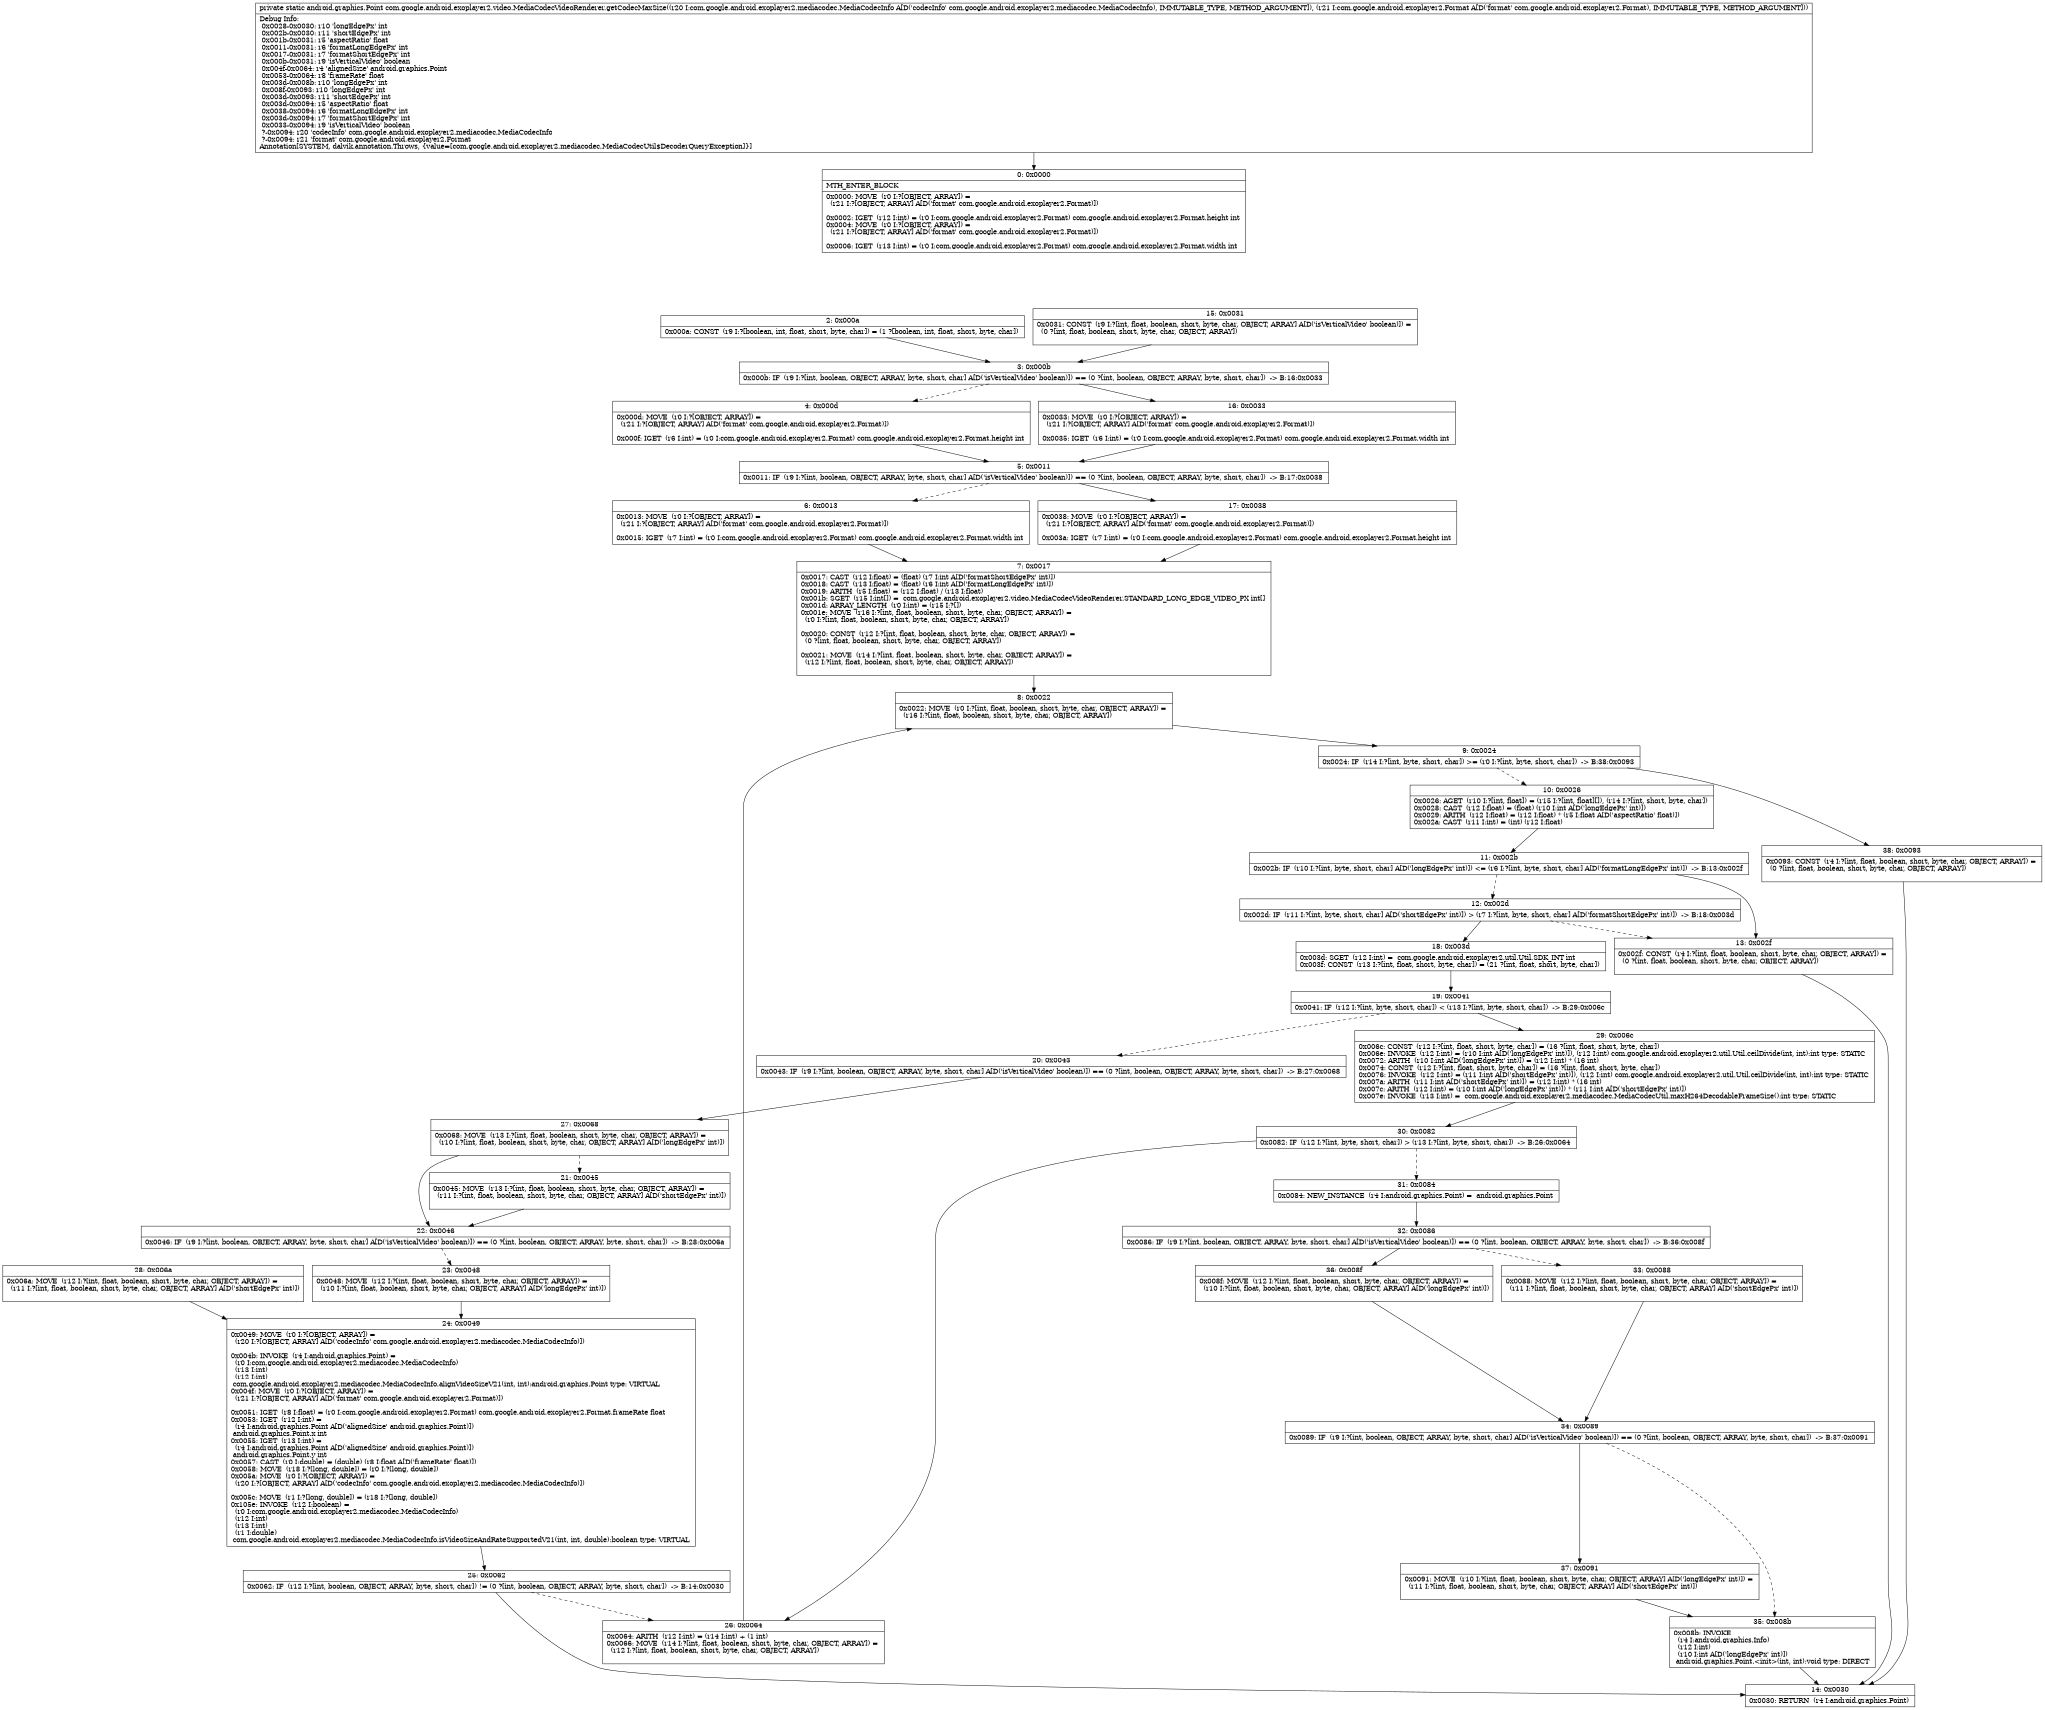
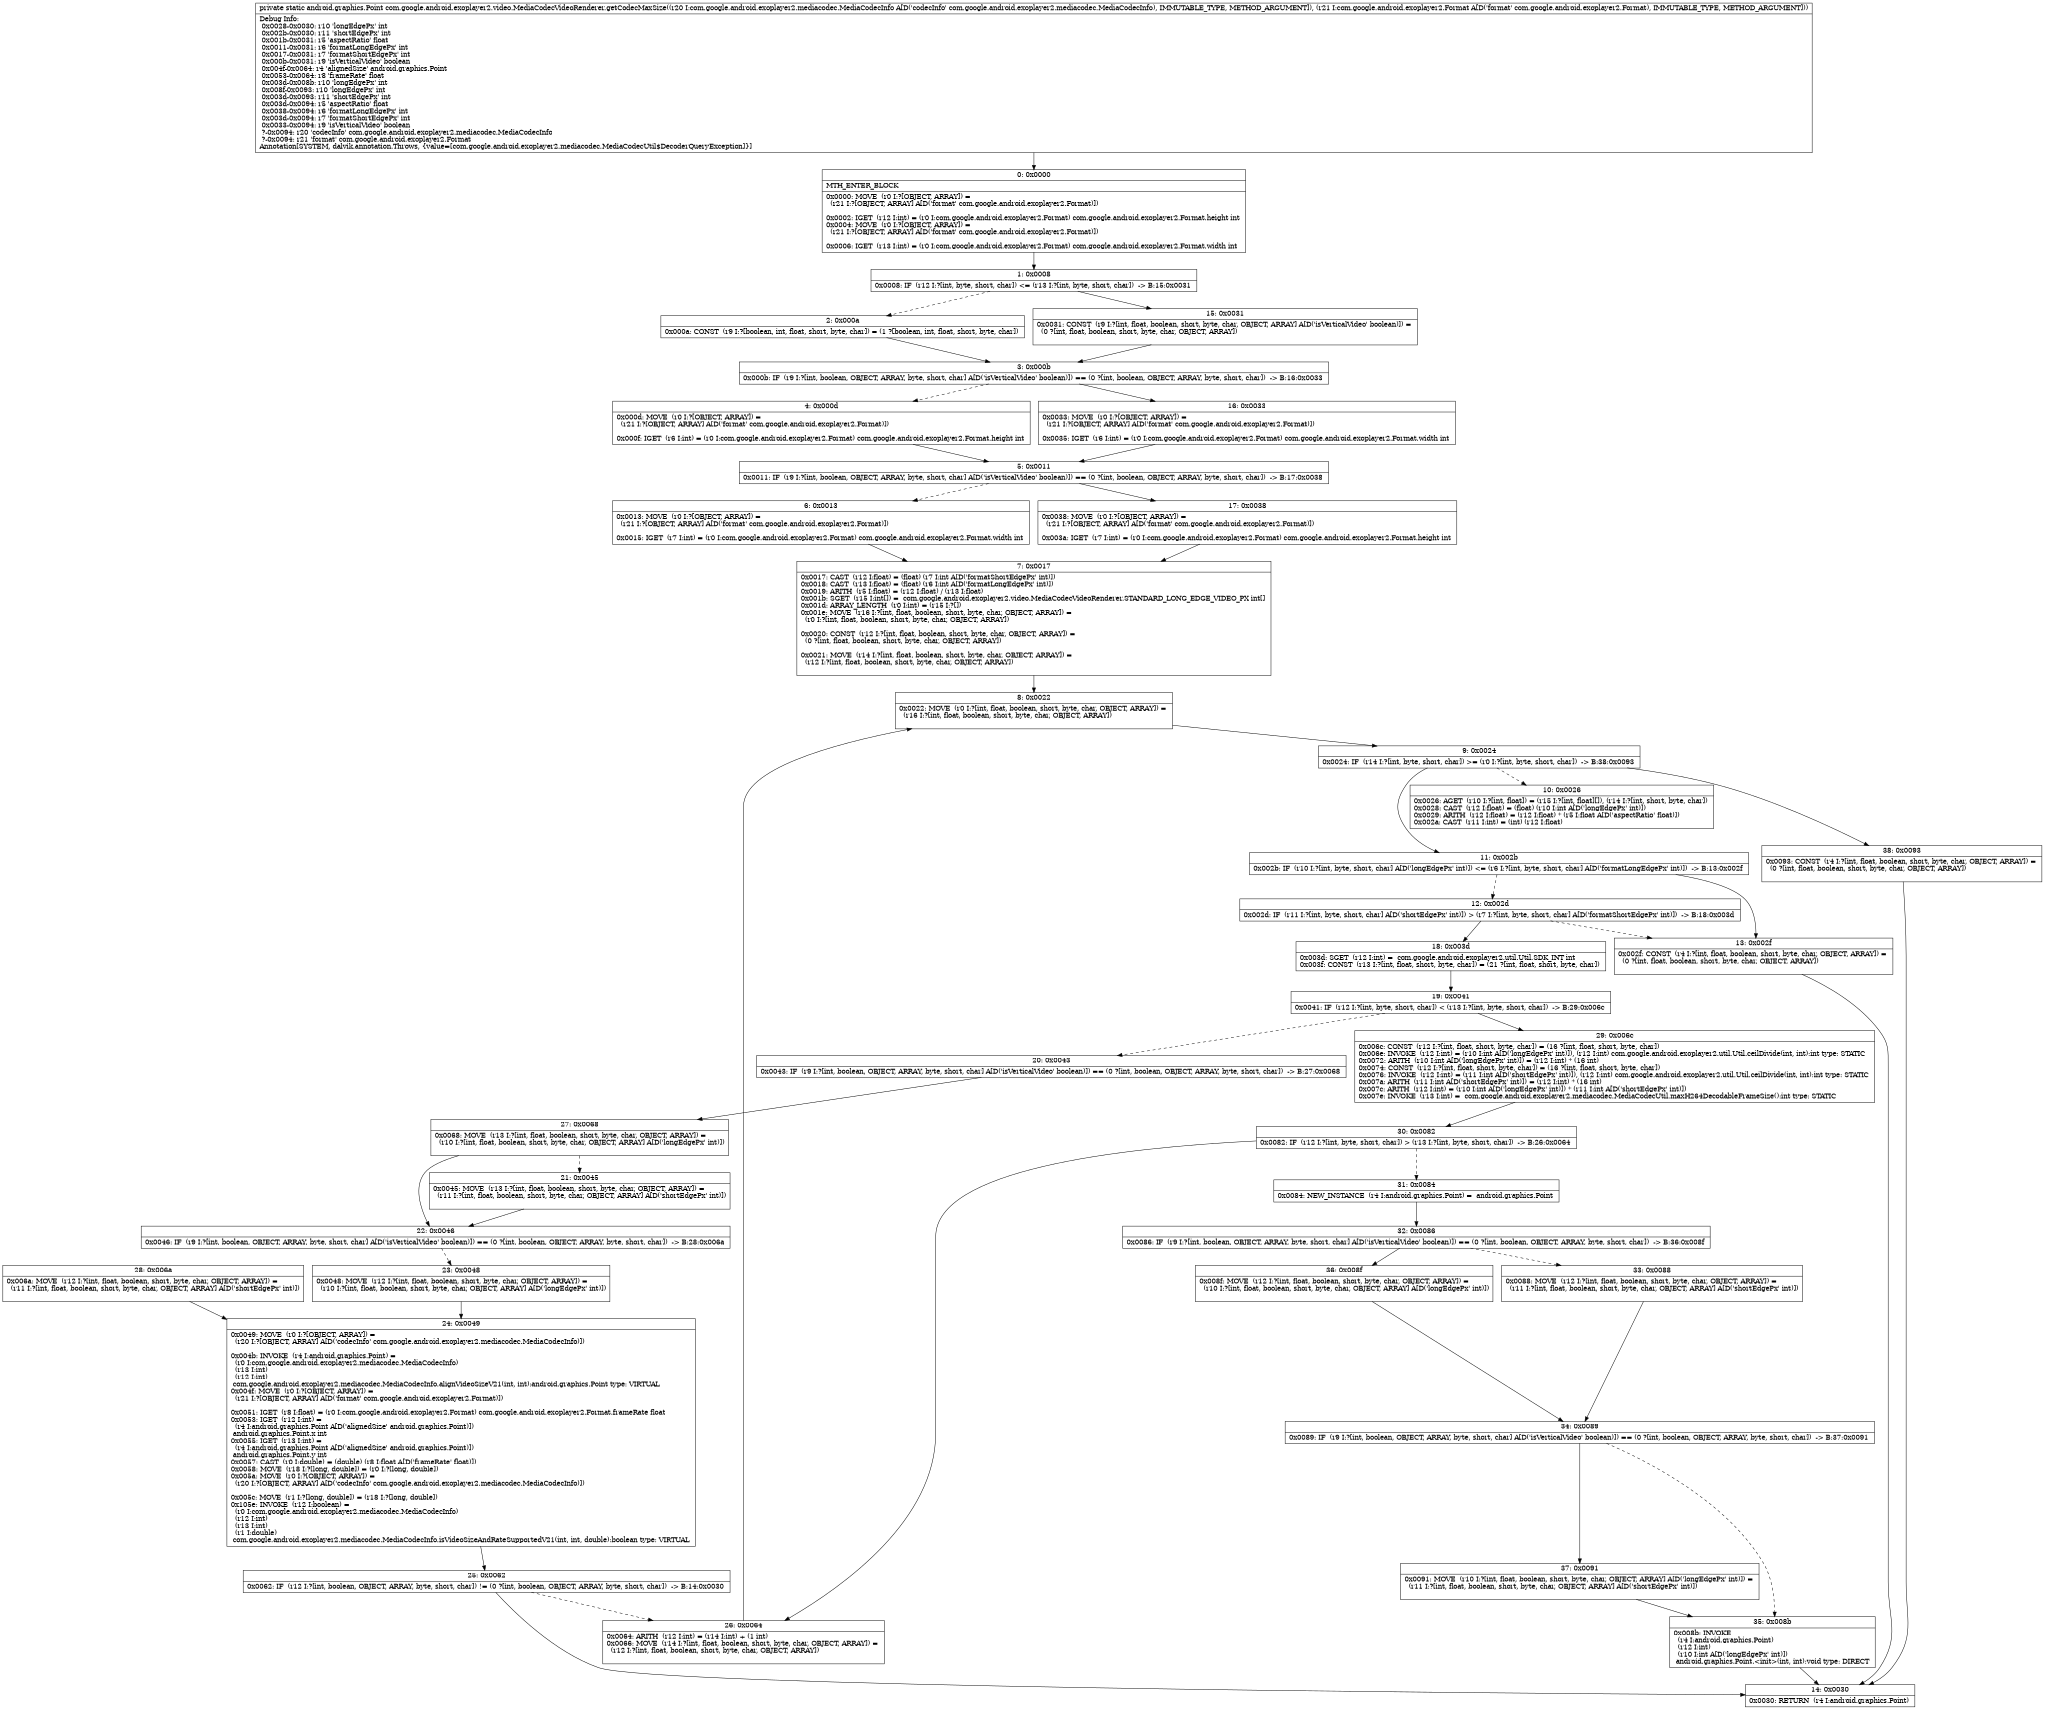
node "1: 0x0008": added
edge "10: 0x0026" -> "11: 0x002b": now "9: 0x0024" -> "11: 0x002b"
node "35: 0x008b": text "(r4 I:android.graphics.Info)" -> "(r4 I:android.graphics.Point)"
